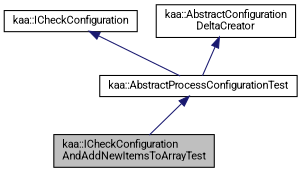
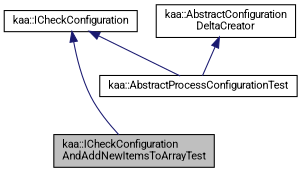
edge "kaa::ICheckConfiguration AndAddNewItemsToArrayTest" -> "kaa::AbstractProcessConfigurationTest": now "kaa::ICheckConfiguration AndAddNewItemsToArrayTest" -> "kaa::ICheckConfiguration"
